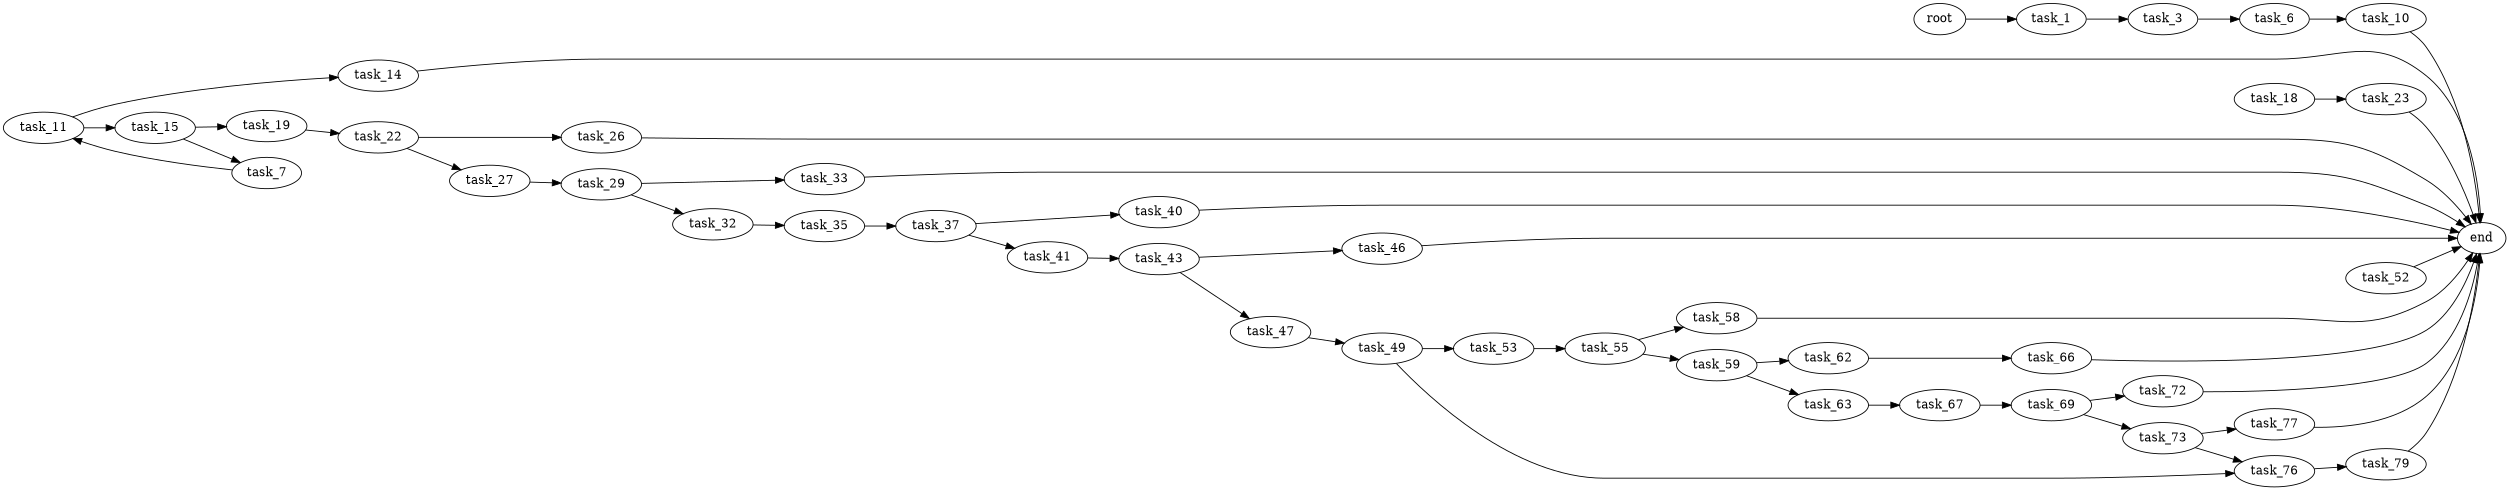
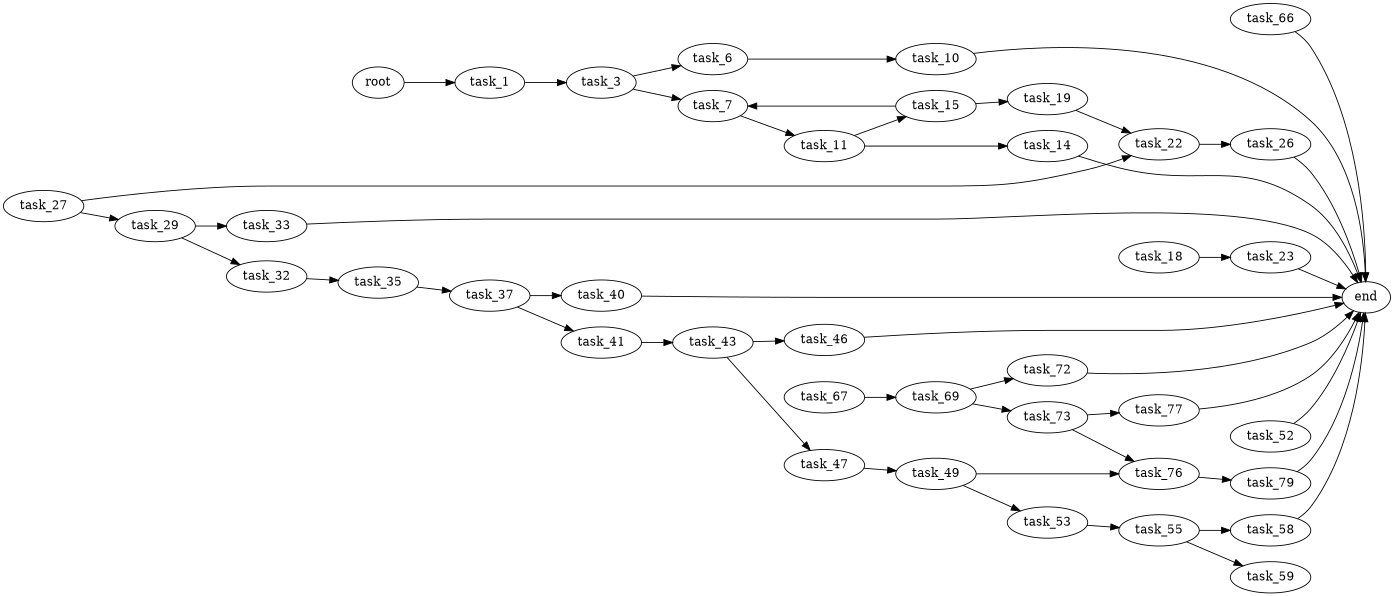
edge "task_3" -> "task_7": added
edge "task_22" -> "task_27": reversed
node "task_62": removed
node "task_63": removed
